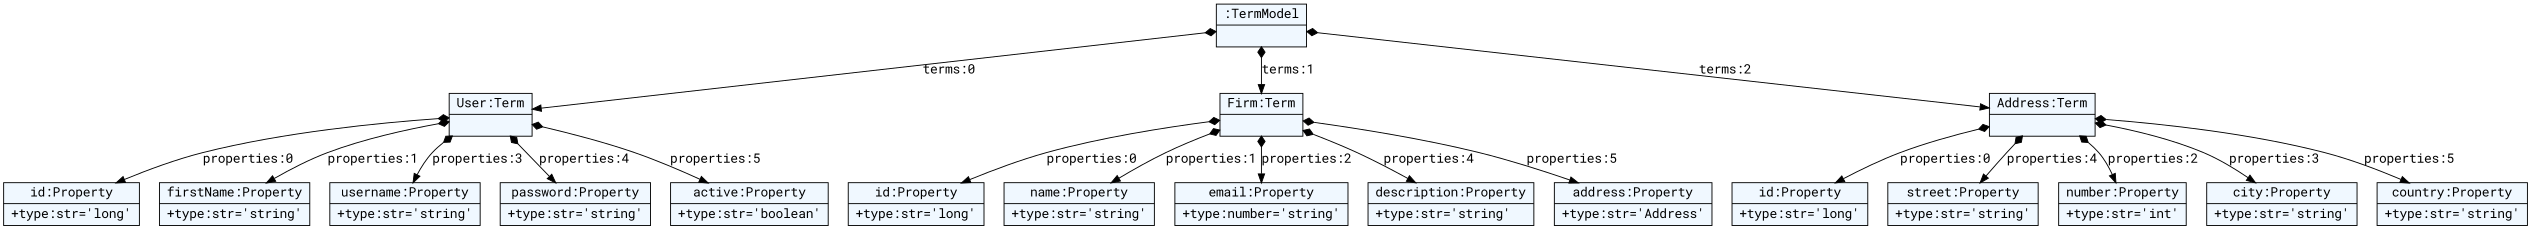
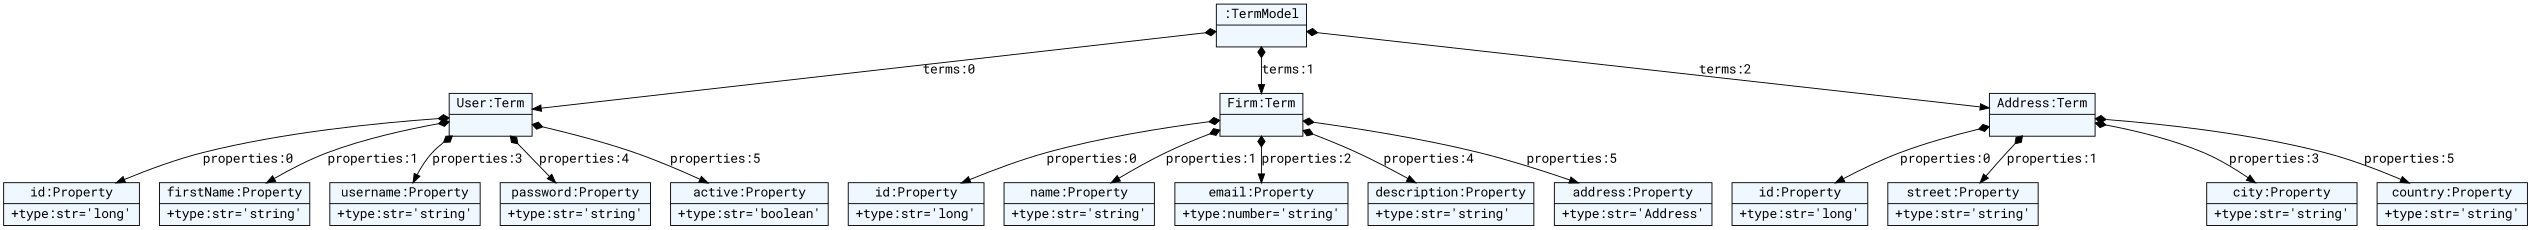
edge "Address:Term" -- "street:Property": label "properties:4" -> "properties:1"
node "number:Property": removed
